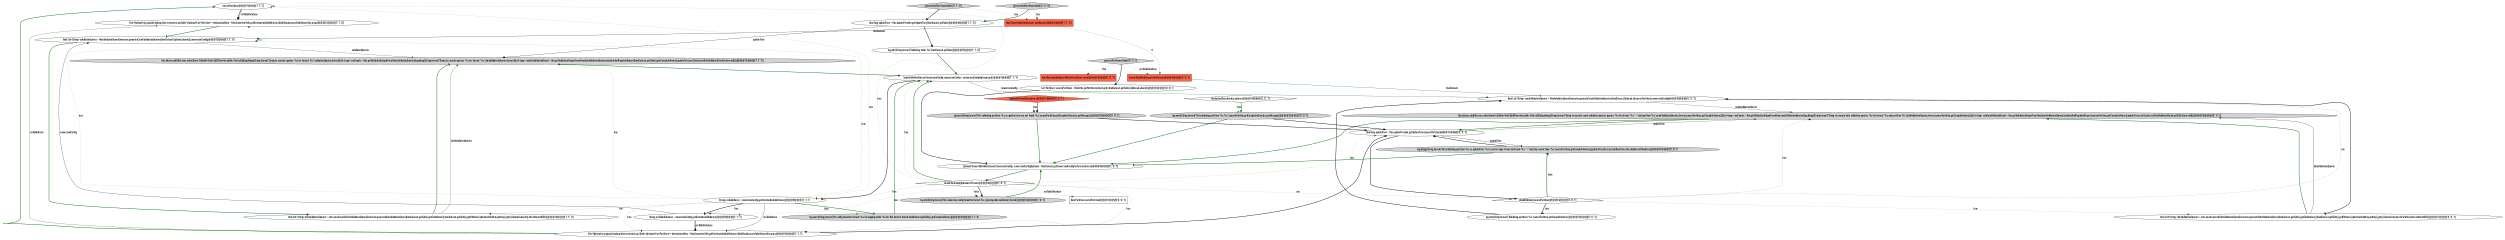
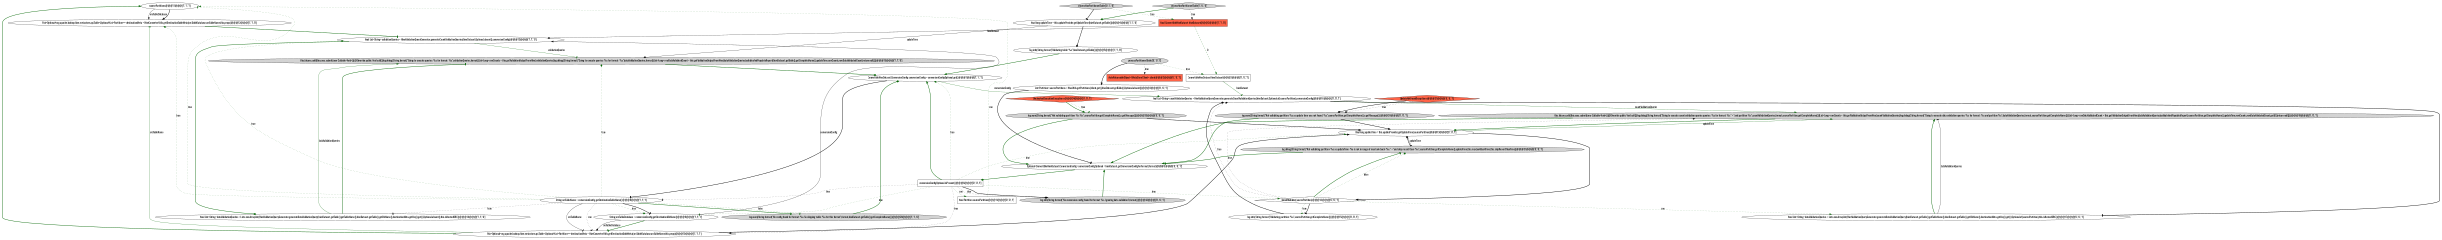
edge "conversionConfigOptional.isPresent()@@@6@@@['0', '0', '1']" -> "sourcePartitions@@@11@@@['1', '1', '1']": now "final Partition sourcePartition@@@11@@@['0', '0', '1']" -> "sourcePartitions@@@11@@@['1', '1', '1']"
node "processPartitionedTable['0', '0', '1']": shape diamond -> ellipse
edge "processPartitionedTable['0', '0', '1']" -> "ConvertibleHiveDataset hiveDataset@@@2@@@['0', '0', '1']": label "orcTableDatabase" -> "true"
node "ConvertibleHiveDataset hiveDataset@@@2@@@['0', '0', '1']": fillcolor tomato -> white
node "UncheckedExecutionException e@@@34@@@['0', '0', '1']": fillcolor white -> tomato
node "conversionConfigOptional.isPresent()@@@6@@@['0', '0', '1']": shape diamond -> box
edge "conversionConfigOptional.isPresent()@@@6@@@['0', '0', '1']" -> "final Partition sourcePartition@@@11@@@['0', '0', '1']": label "orcTableDatabase" -> "true"
